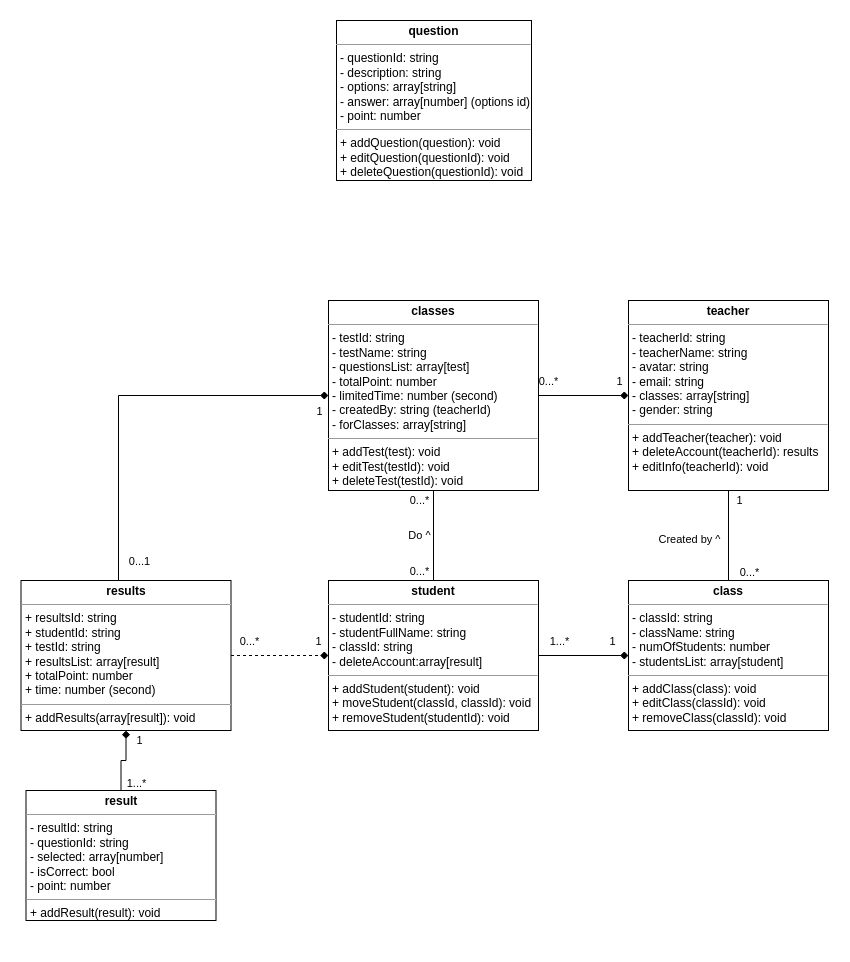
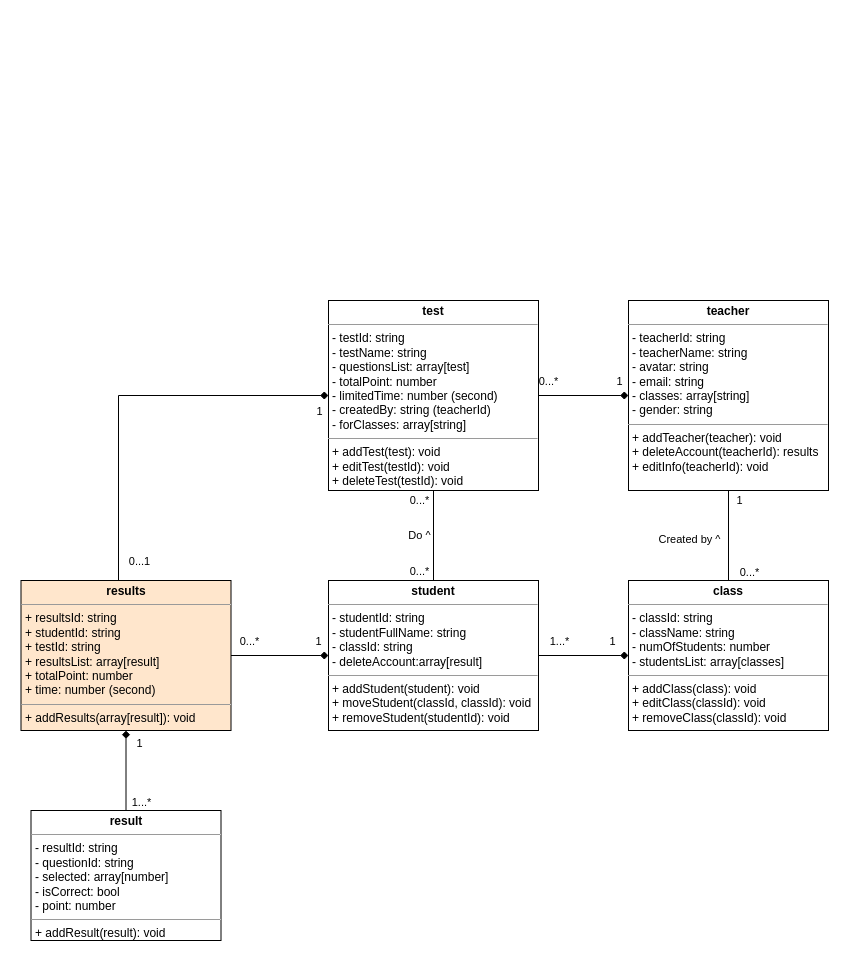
node "question - questionId: string - description: string - options: array[string] - answer: array[number] (options id) - point: number + addQuestion(question): void + editQuestion(questionId): void + deleteQuestion(questionId): void": removed
node "classes - testId: string - testName: string - questionsList: array[test] - totalPoint: number - limitedTime: number (second) - createdBy: string (teacherId) - forClasses: array[string] + addTest(test): void + editTest(testId): void + deleteTest(testId): void": label "classes - testId: string - testName: string - questionsList: array[test] - totalPoint: number - limitedTime: number (second) - createdBy: string (teacherId) - forClasses: array[string] + addTest(test): void + editTest(testId): void + deleteTest(testId): void" -> "test - testId: string - testName: string - questionsList: array[test] - totalPoint: number - limitedTime: number (second) - createdBy: string (teacherId) - forClasses: array[string] + addTest(test): void + editTest(testId): void + deleteTest(testId): void"
node "class - classId: string - className: string - numOfStudents: number - studentsList: array[student] + addClass(class): void + editClass(classId): void + removeClass(classId): void": label "class - classId: string - className: string - numOfStudents: number - studentsList: array[student] + addClass(class): void + editClass(classId): void + removeClass(classId): void" -> "class - classId: string - className: string - numOfStudents: number - studentsList: array[classes] + addClass(class): void + editClass(classId): void + removeClass(classId): void"
node "results + resultsId: string + studentId: string + testId: string + resultsList: array[result] + totalPoint: number + time: number (second) + addResults(array[result]): void": fillcolor #ffffff -> #ffe6cc
edge "results + resultsId: string + studentId: string + testId: string + resultsList: array[result] + totalPoint: number + time: number (second) + addResults(array[result]): void" -> "student - studentId: string - studentFullName: string - classId: string - deleteAccount:array[result] + addStudent(student): void + moveStudent(classId, classId): void + removeStudent(studentId): void": style dashed -> solid
node "result - resultId: string - questionId: string - selected: array[number] - isCorrect: bool - point: number + addResult(result): void": moved (121, 856) -> (126, 876)
